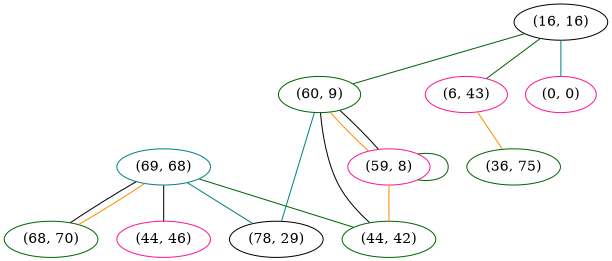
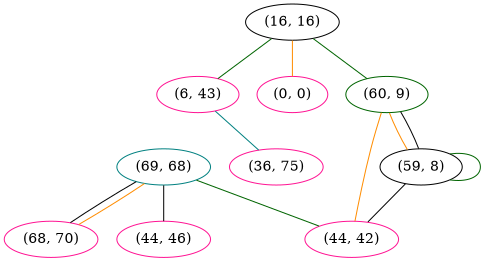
edge "(16, 16)" -- "(0, 0)": color teal -> darkorange
edge "(6, 43)" -- "(36, 75)": color darkorange -> teal
node "(59, 8)": color deeppink -> black
node "(36, 75)": color darkgreen -> deeppink
edge "(60, 9)" -- "(44, 42)": color black -> darkorange
edge "(59, 8)" -- "(44, 42)": color darkorange -> black
node "(68, 70)": color darkgreen -> deeppink
node "(78, 29)": removed
node "(44, 42)": color darkgreen -> deeppink
